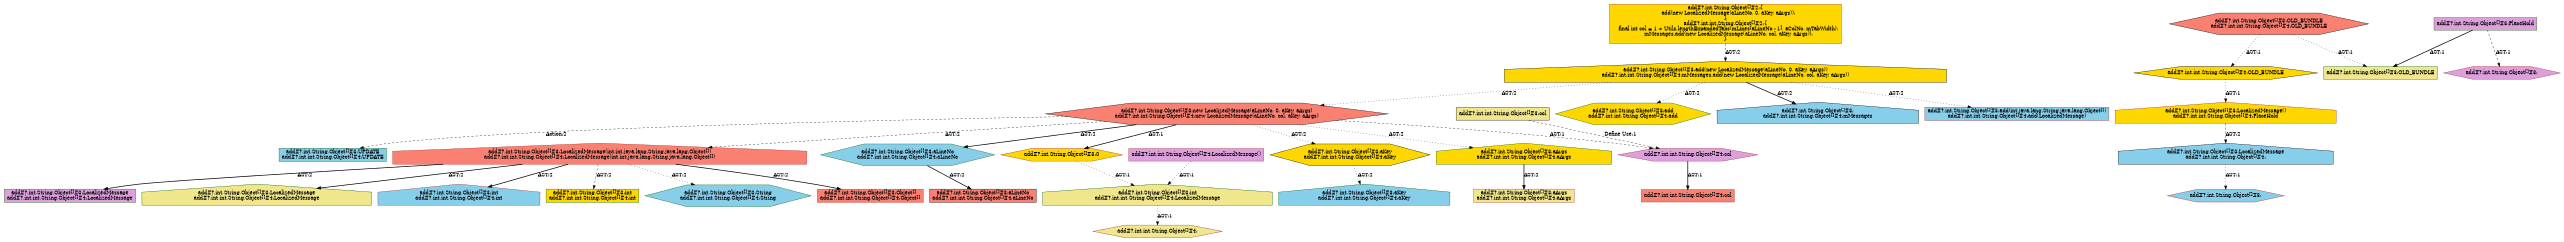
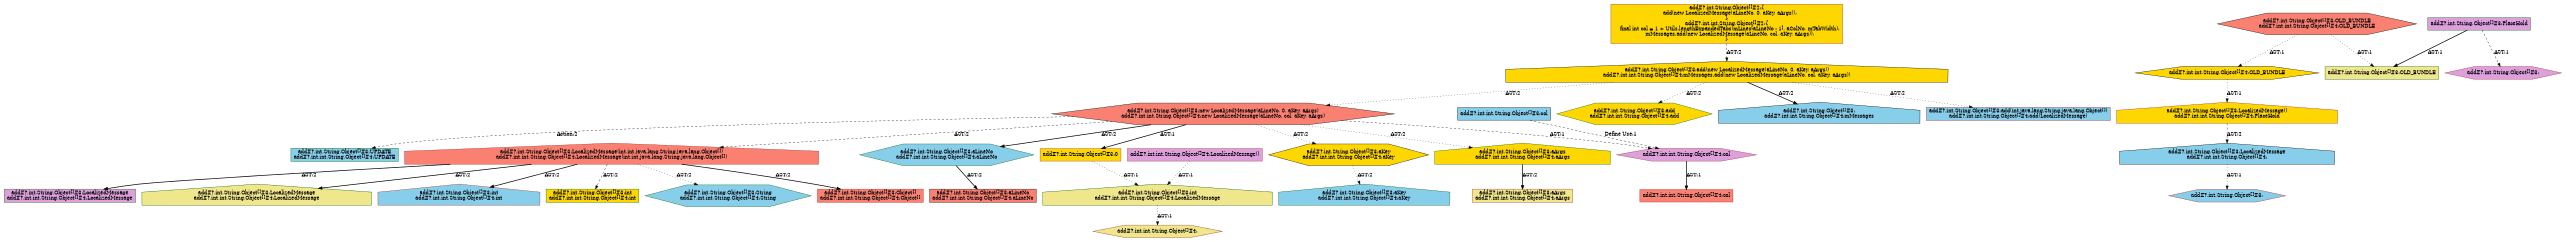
node "add#?,int,int,String,Object[]#3:col": fillcolor khaki -> skyblue
node "add#?,int,String,Object[]#3:0": shape hexagon -> box
